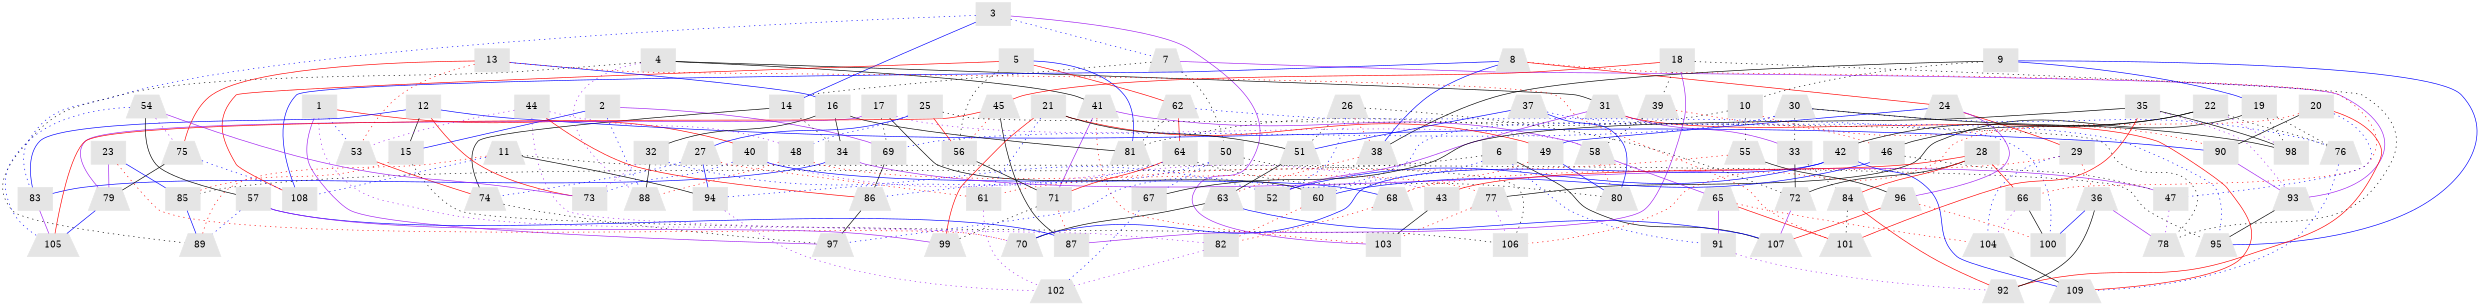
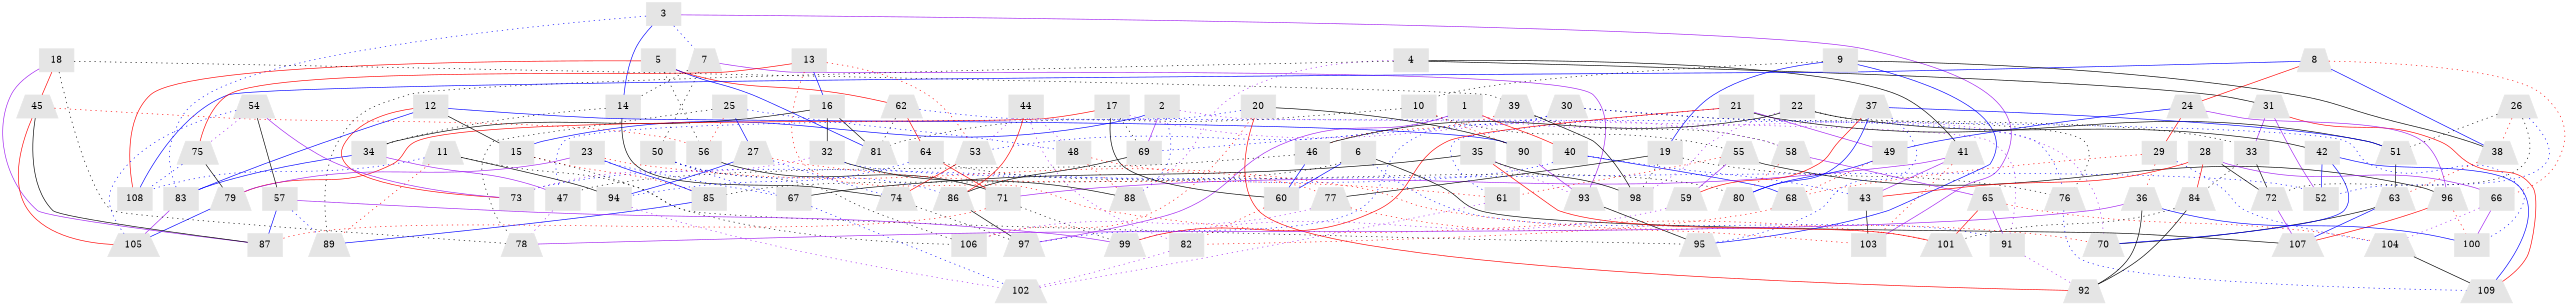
edge "17" -- "79": color purple -> red
edge "2" -- "91": added
edge "41" -- "58": now "41" -- "43"
edge "30" -- "98": now "39" -- "98"
edge "25" -- "56": style solid -> dotted
edge "21" -- "49": color red -> purple
edge "40" -- "43": color purple -> blue
edge "6" -- "60": style dotted -> solid
edge "28" -- "66": color red -> purple
edge "23" -- "67": added
node "59": added
edge "66" -- "100": color black -> purple
edge "84" -- "92": color red -> black
